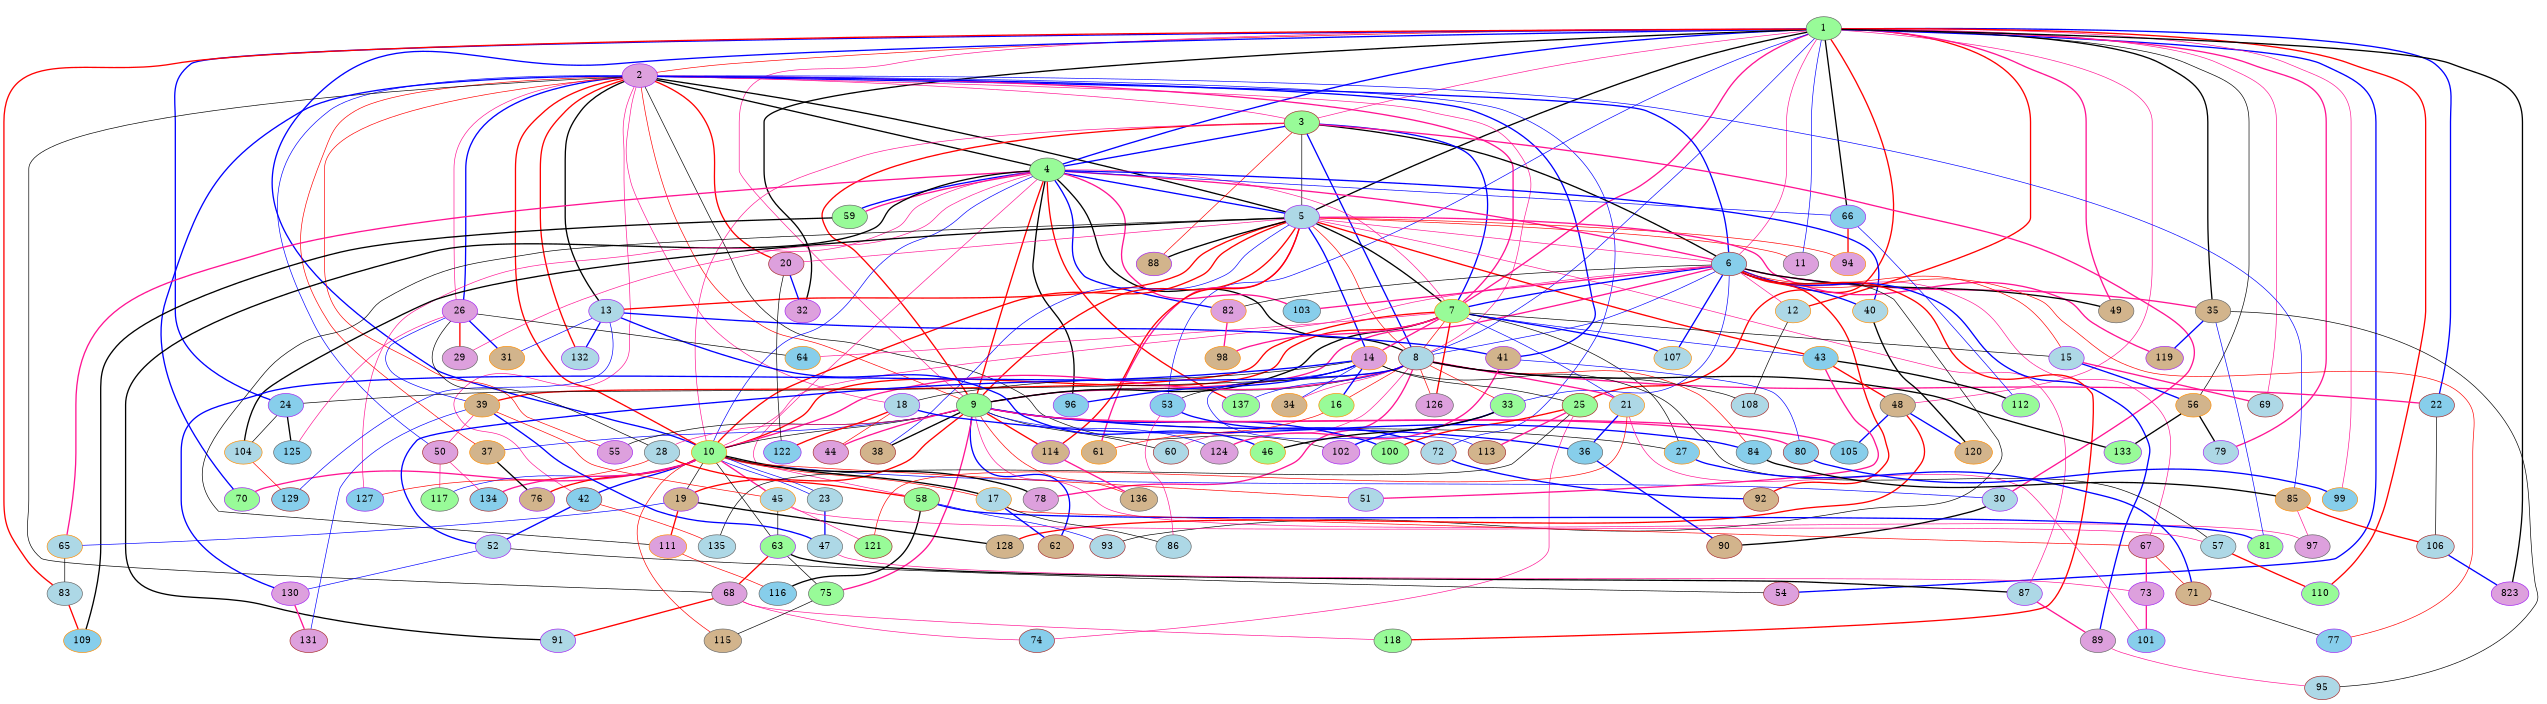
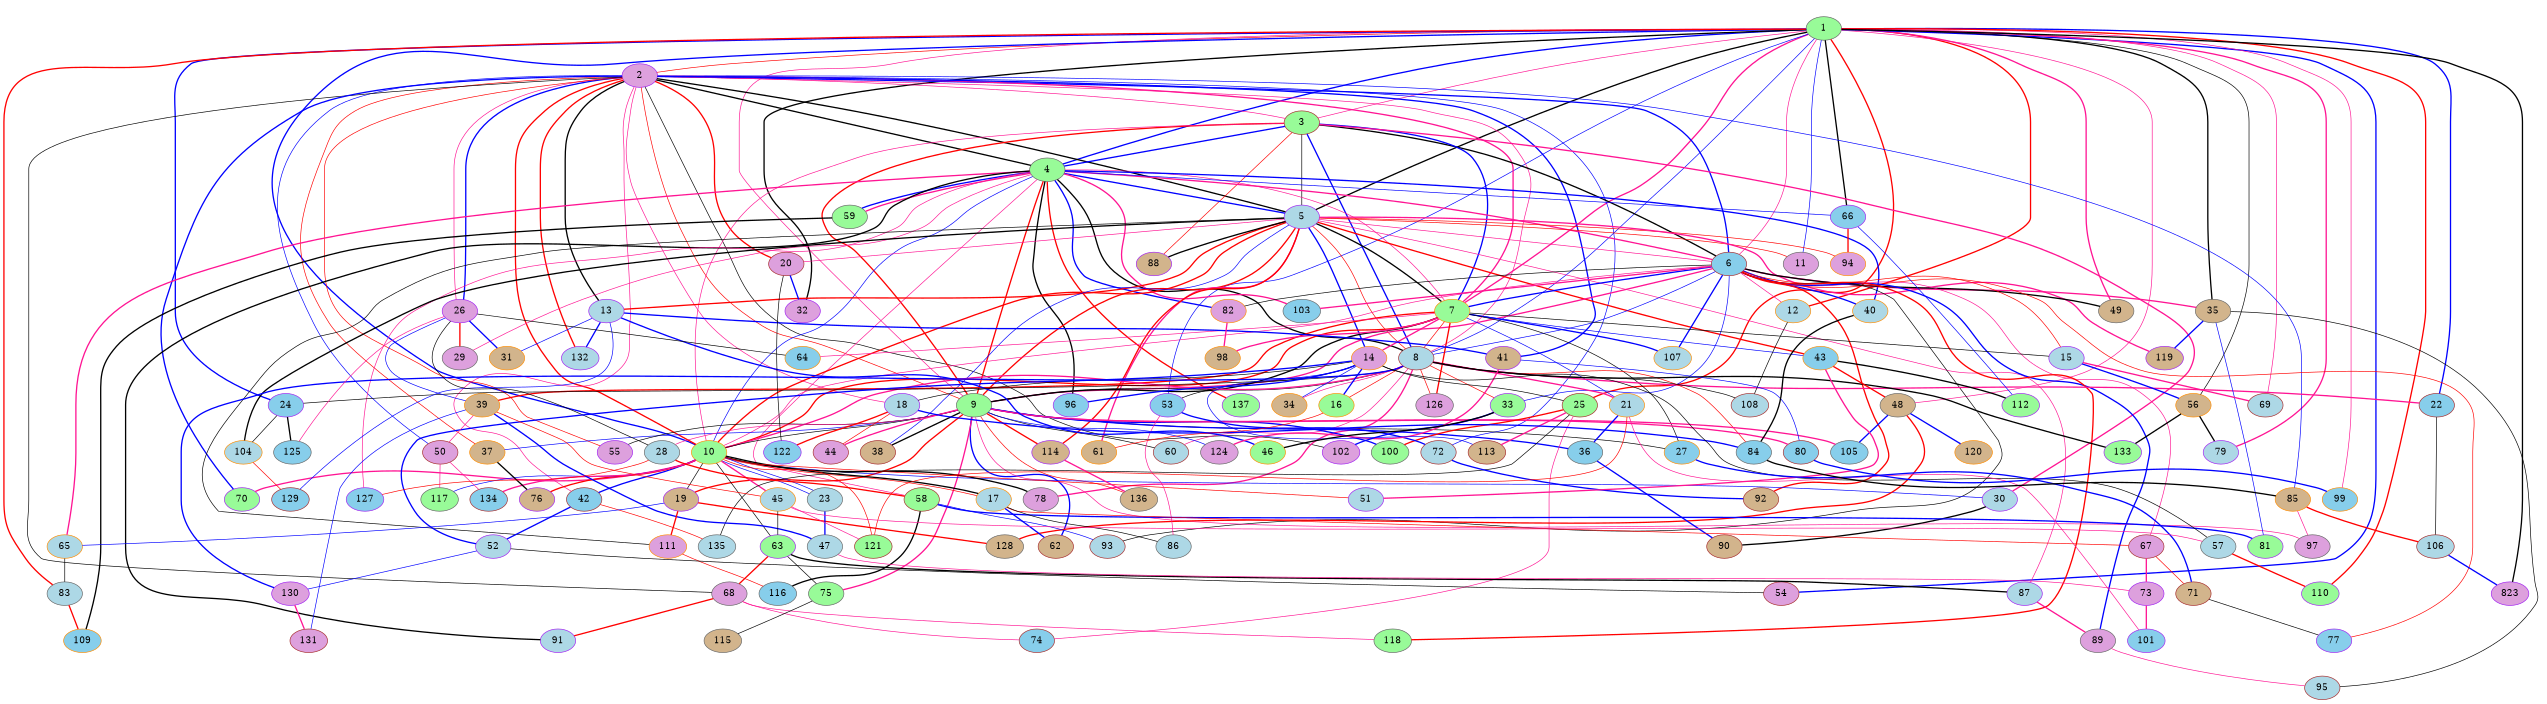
edge "8" -- "137": removed
edge "40" -- "120": now "40" -- "84"
edge "19" -- "128": color black -> red
edge "10" -- "115": now "10" -- "121"
